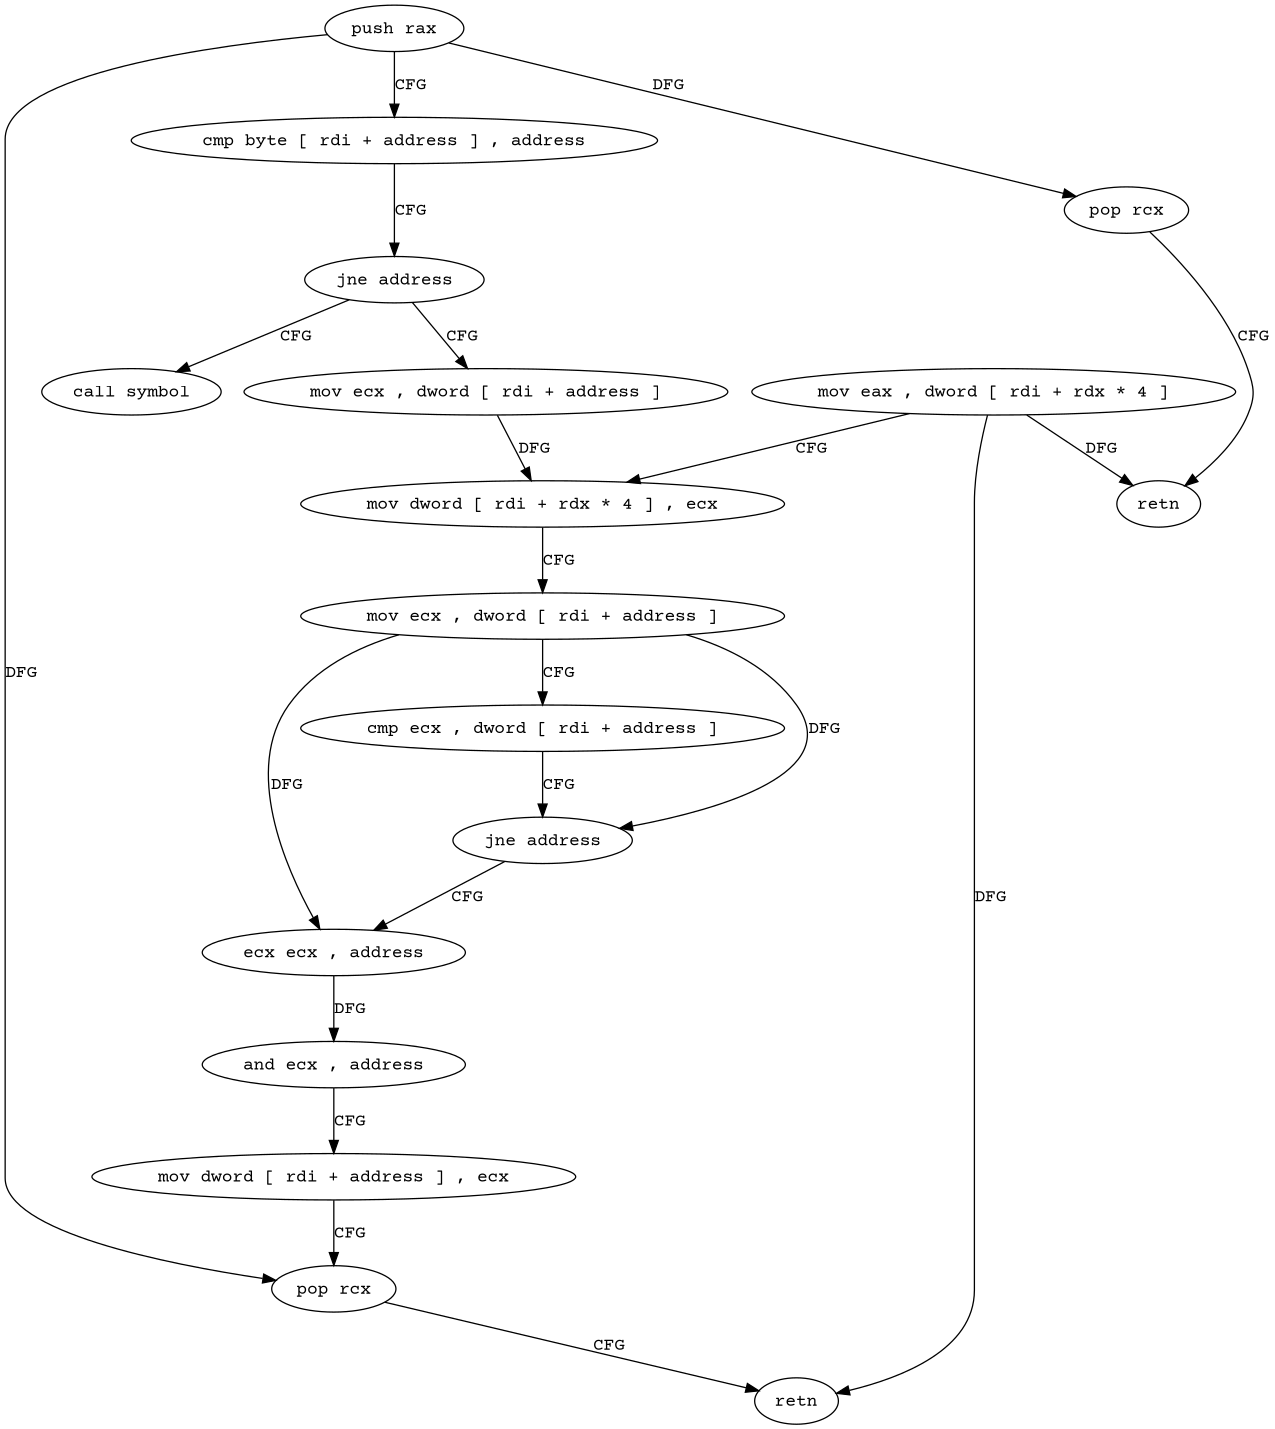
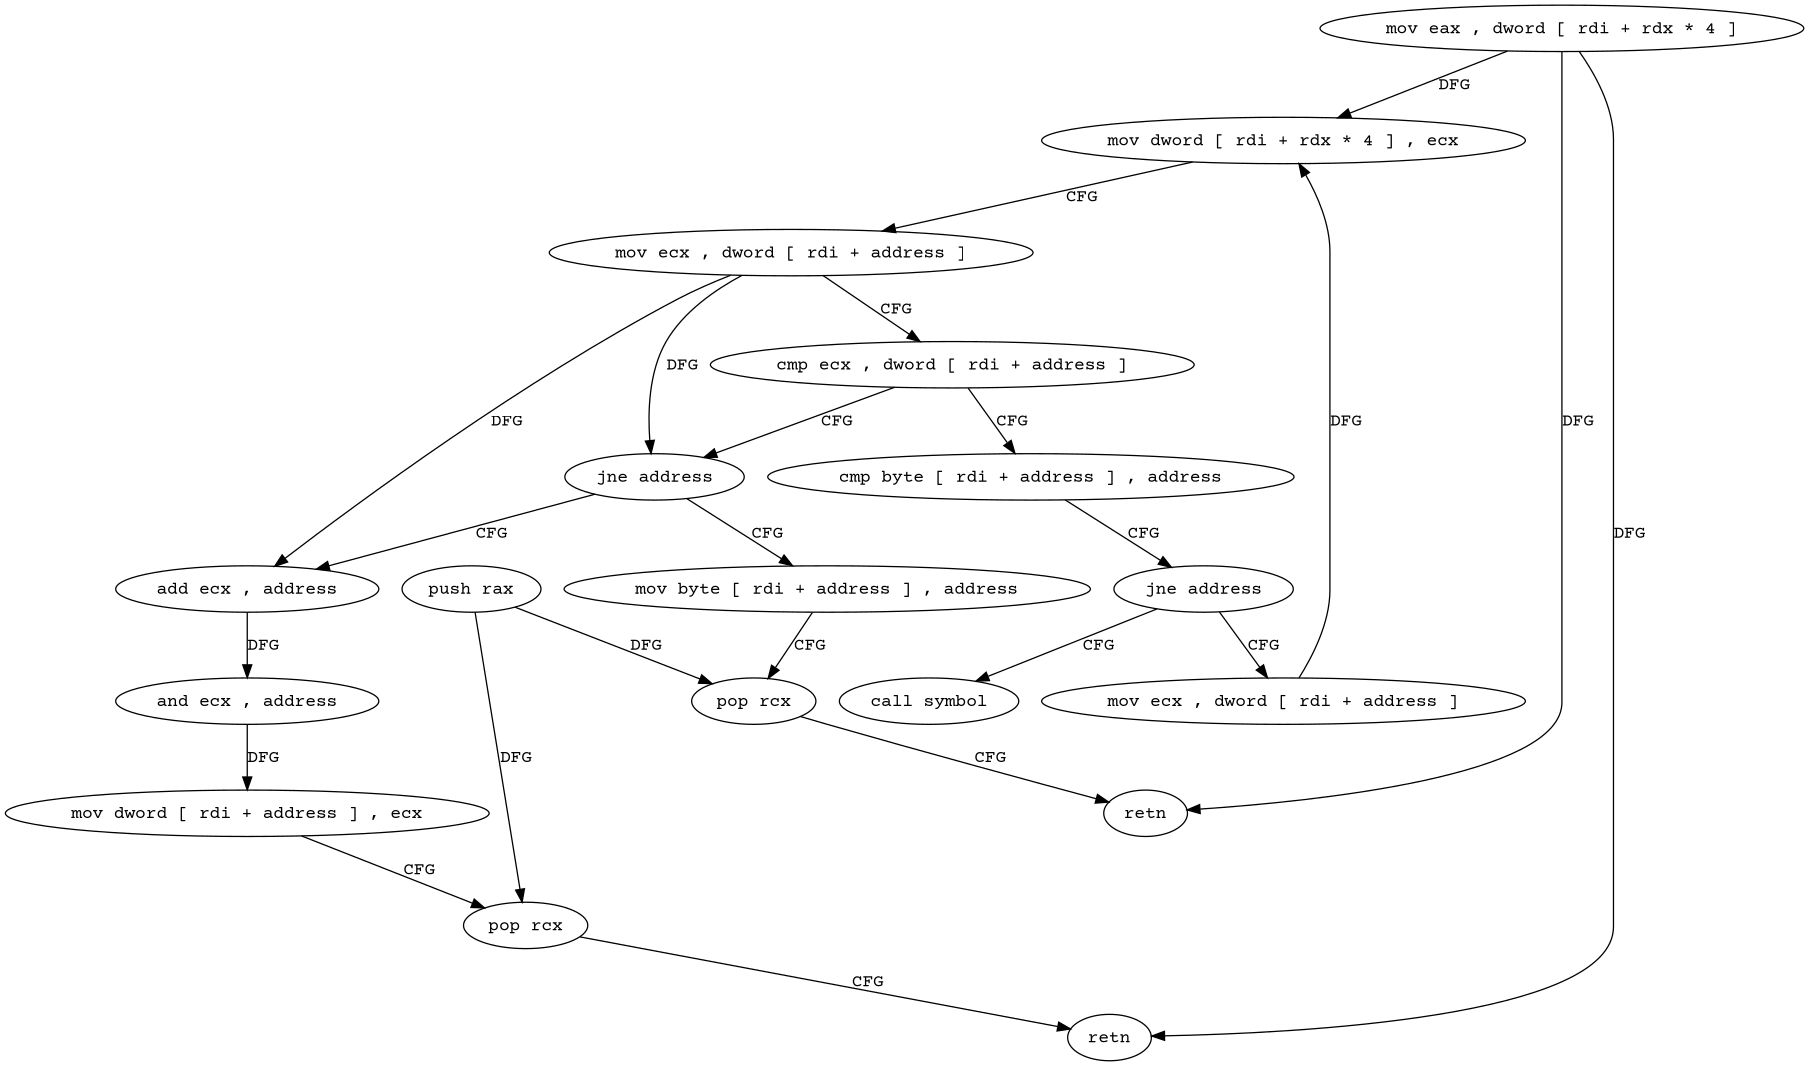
edge "push rax" -> "cmp byte [ rdi + address ] , address": now "cmp ecx , dword [ rdi + address ]" -> "cmp byte [ rdi + address ] , address"
edge "mov eax , dword [ rdi + rdx * 4 ]" -> "mov dword [ rdi + rdx * 4 ] , ecx": label "CFG" -> "DFG"
node "mov byte [ rdi + address ] , address": added
node "ecx ecx , address": label "ecx ecx , address" -> "add ecx , address"
edge "and ecx , address" -> "mov dword [ rdi + address ] , ecx": label "CFG" -> "DFG"
